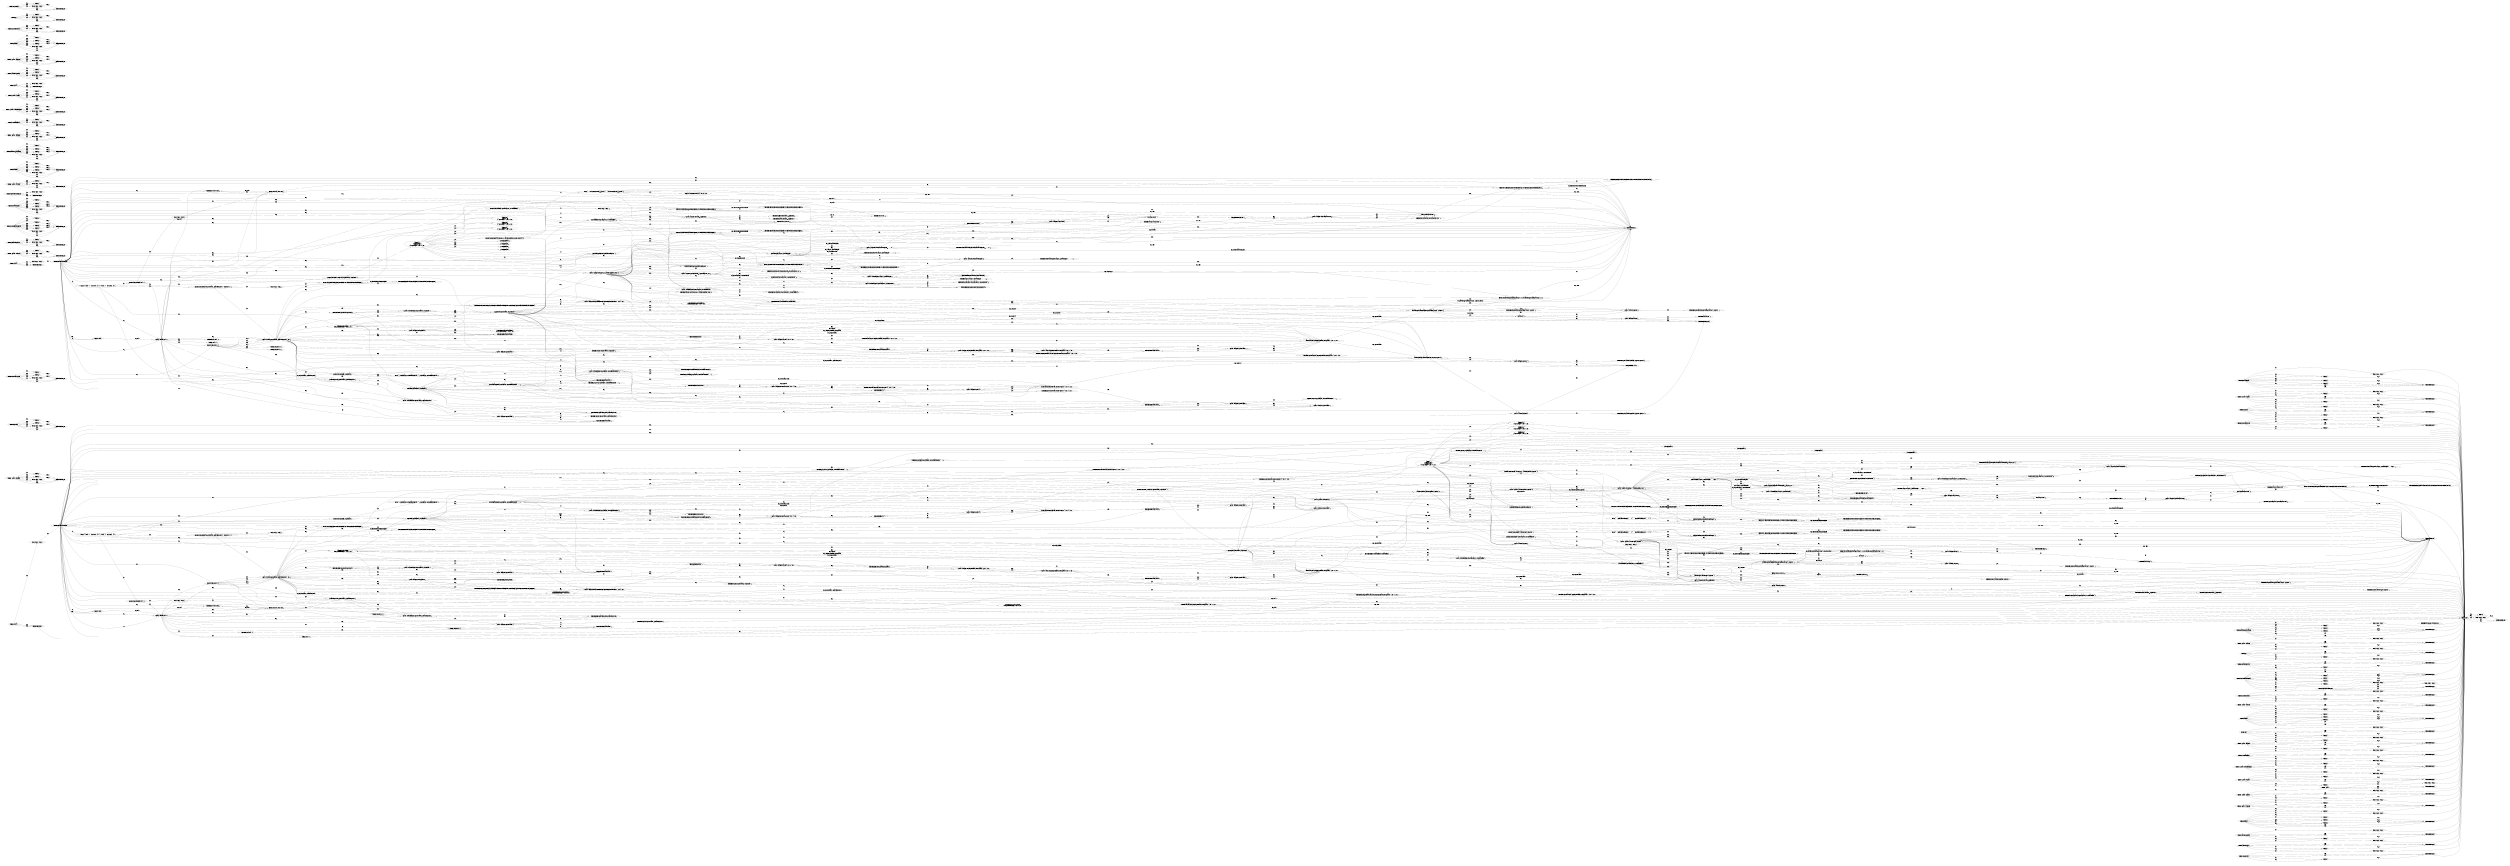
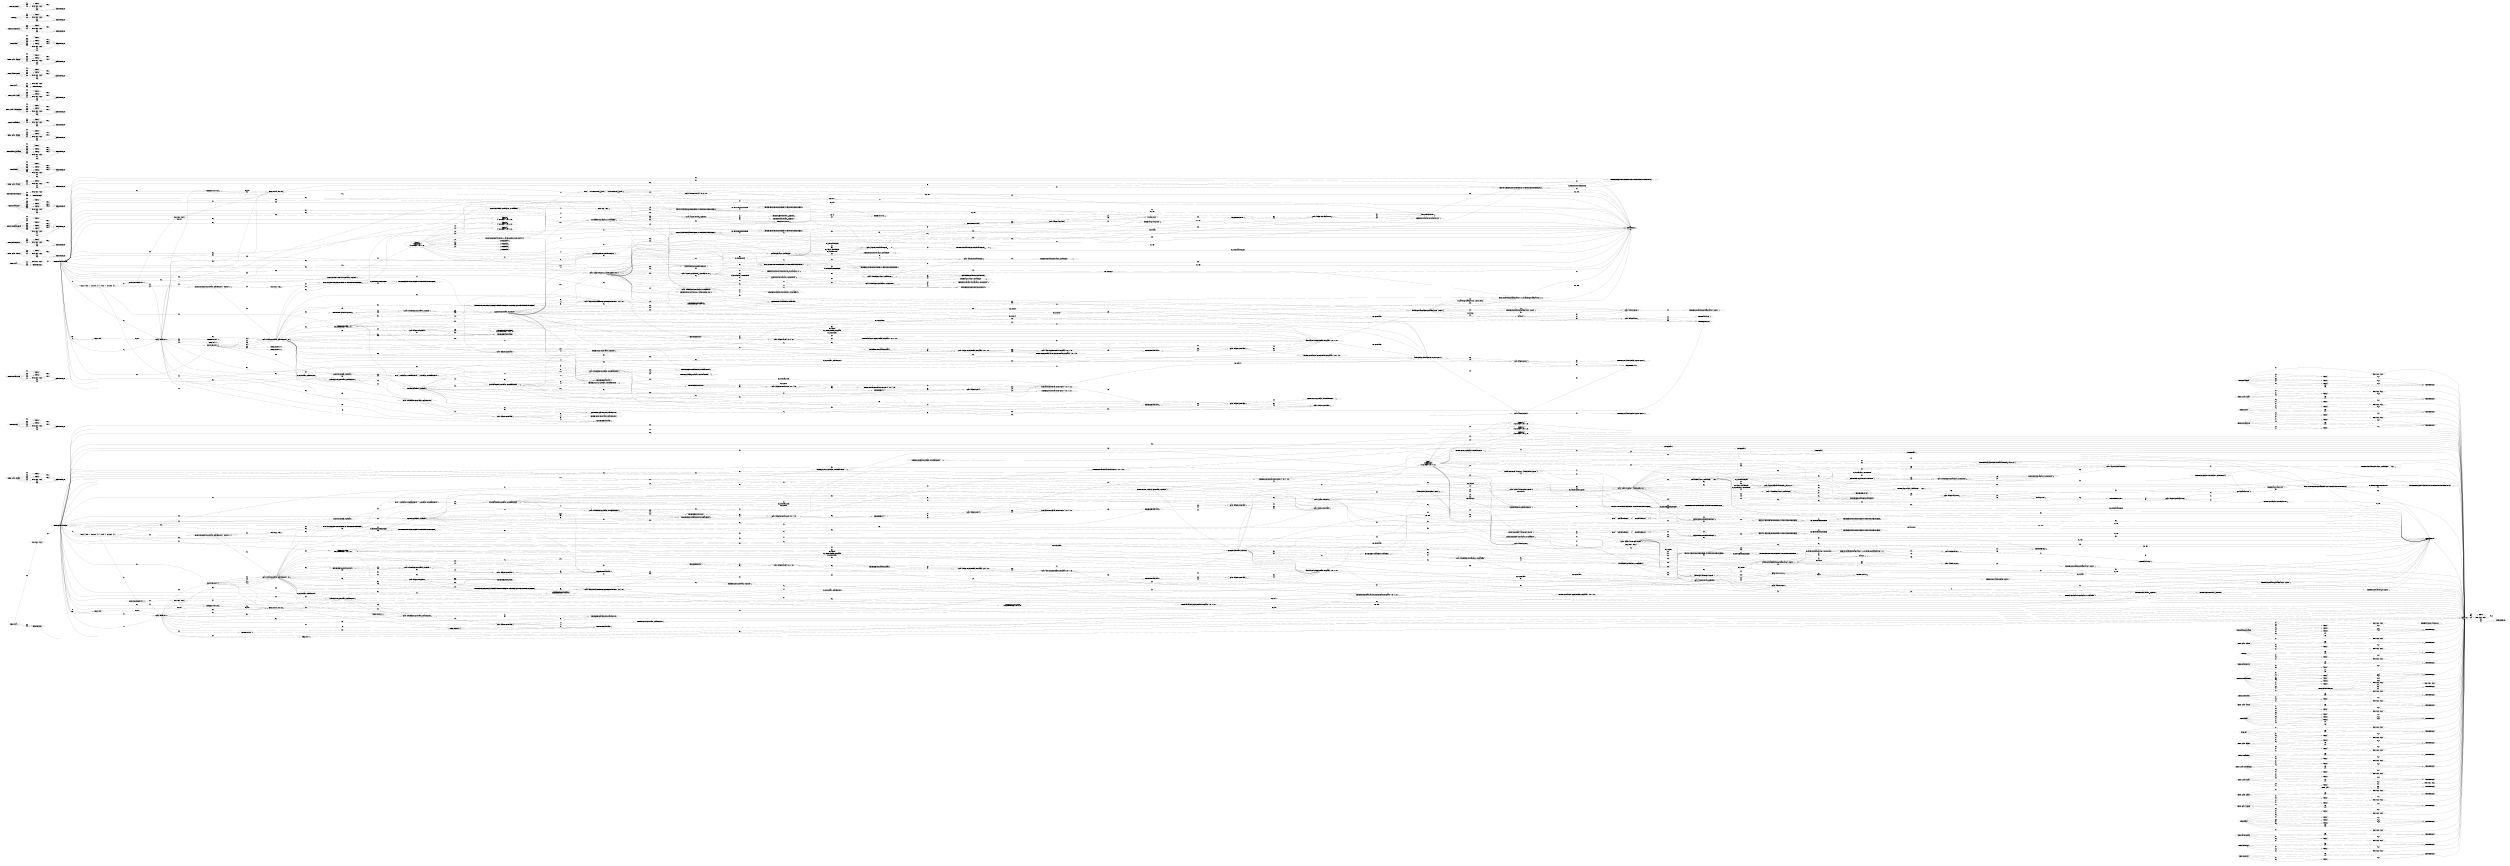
edge "(<operator>.logicalNot,!SanitizeProxyRedirect(&response_))" -> "(<operator>.logicalNot,!SanitizeProxyAuth(&response_))": now "(CONTROL_STRUCTURE,IF,if (!SanitizeProxyAuth(&response_)))" -> "(<operator>.logicalNot,!SanitizeProxyAuth(&response_))"
